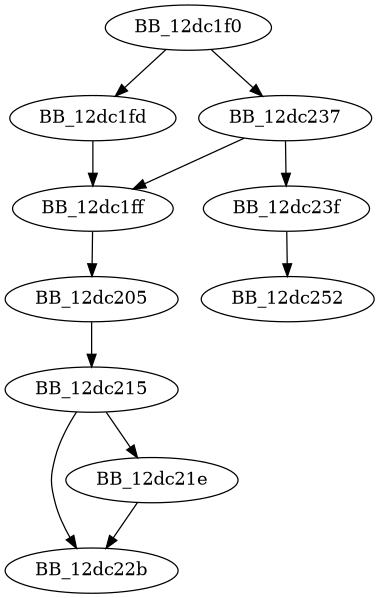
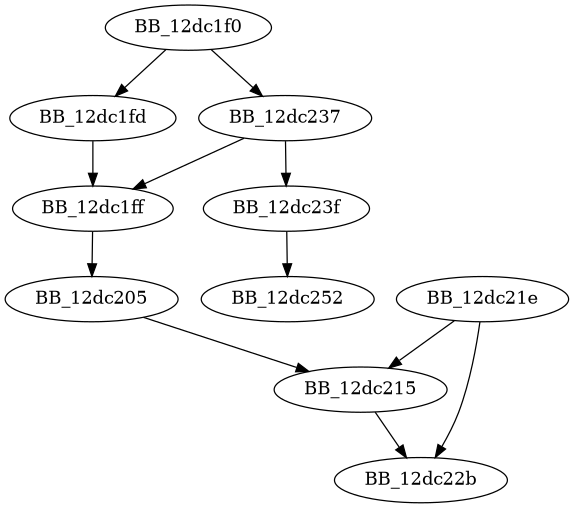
edge "BB_12dc215" -> "BB_12dc21e": reversed
